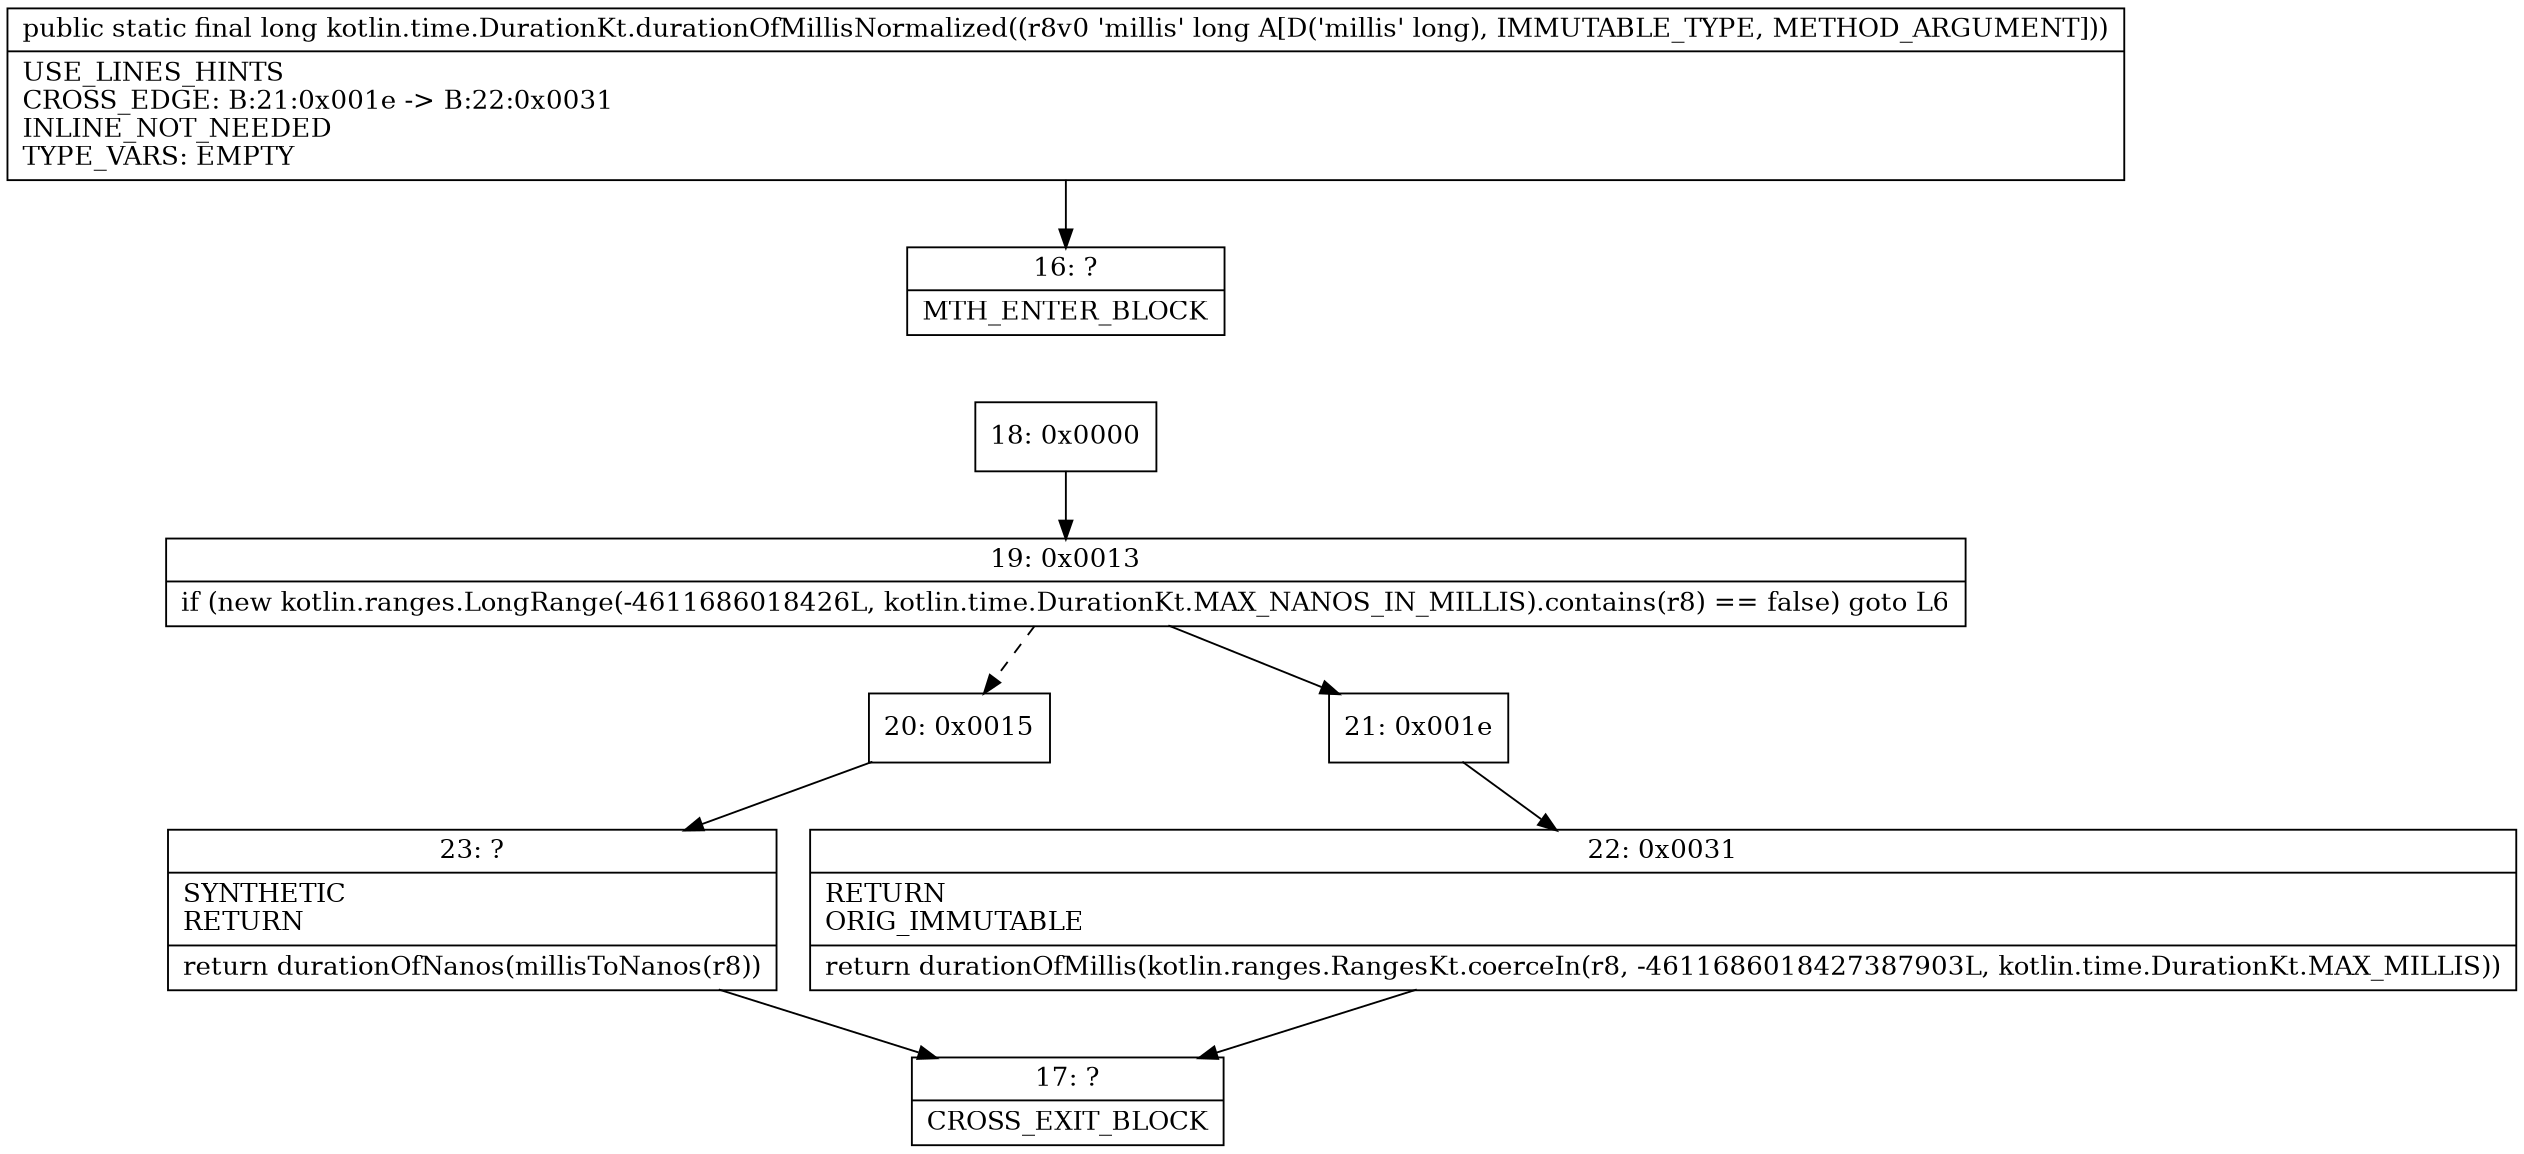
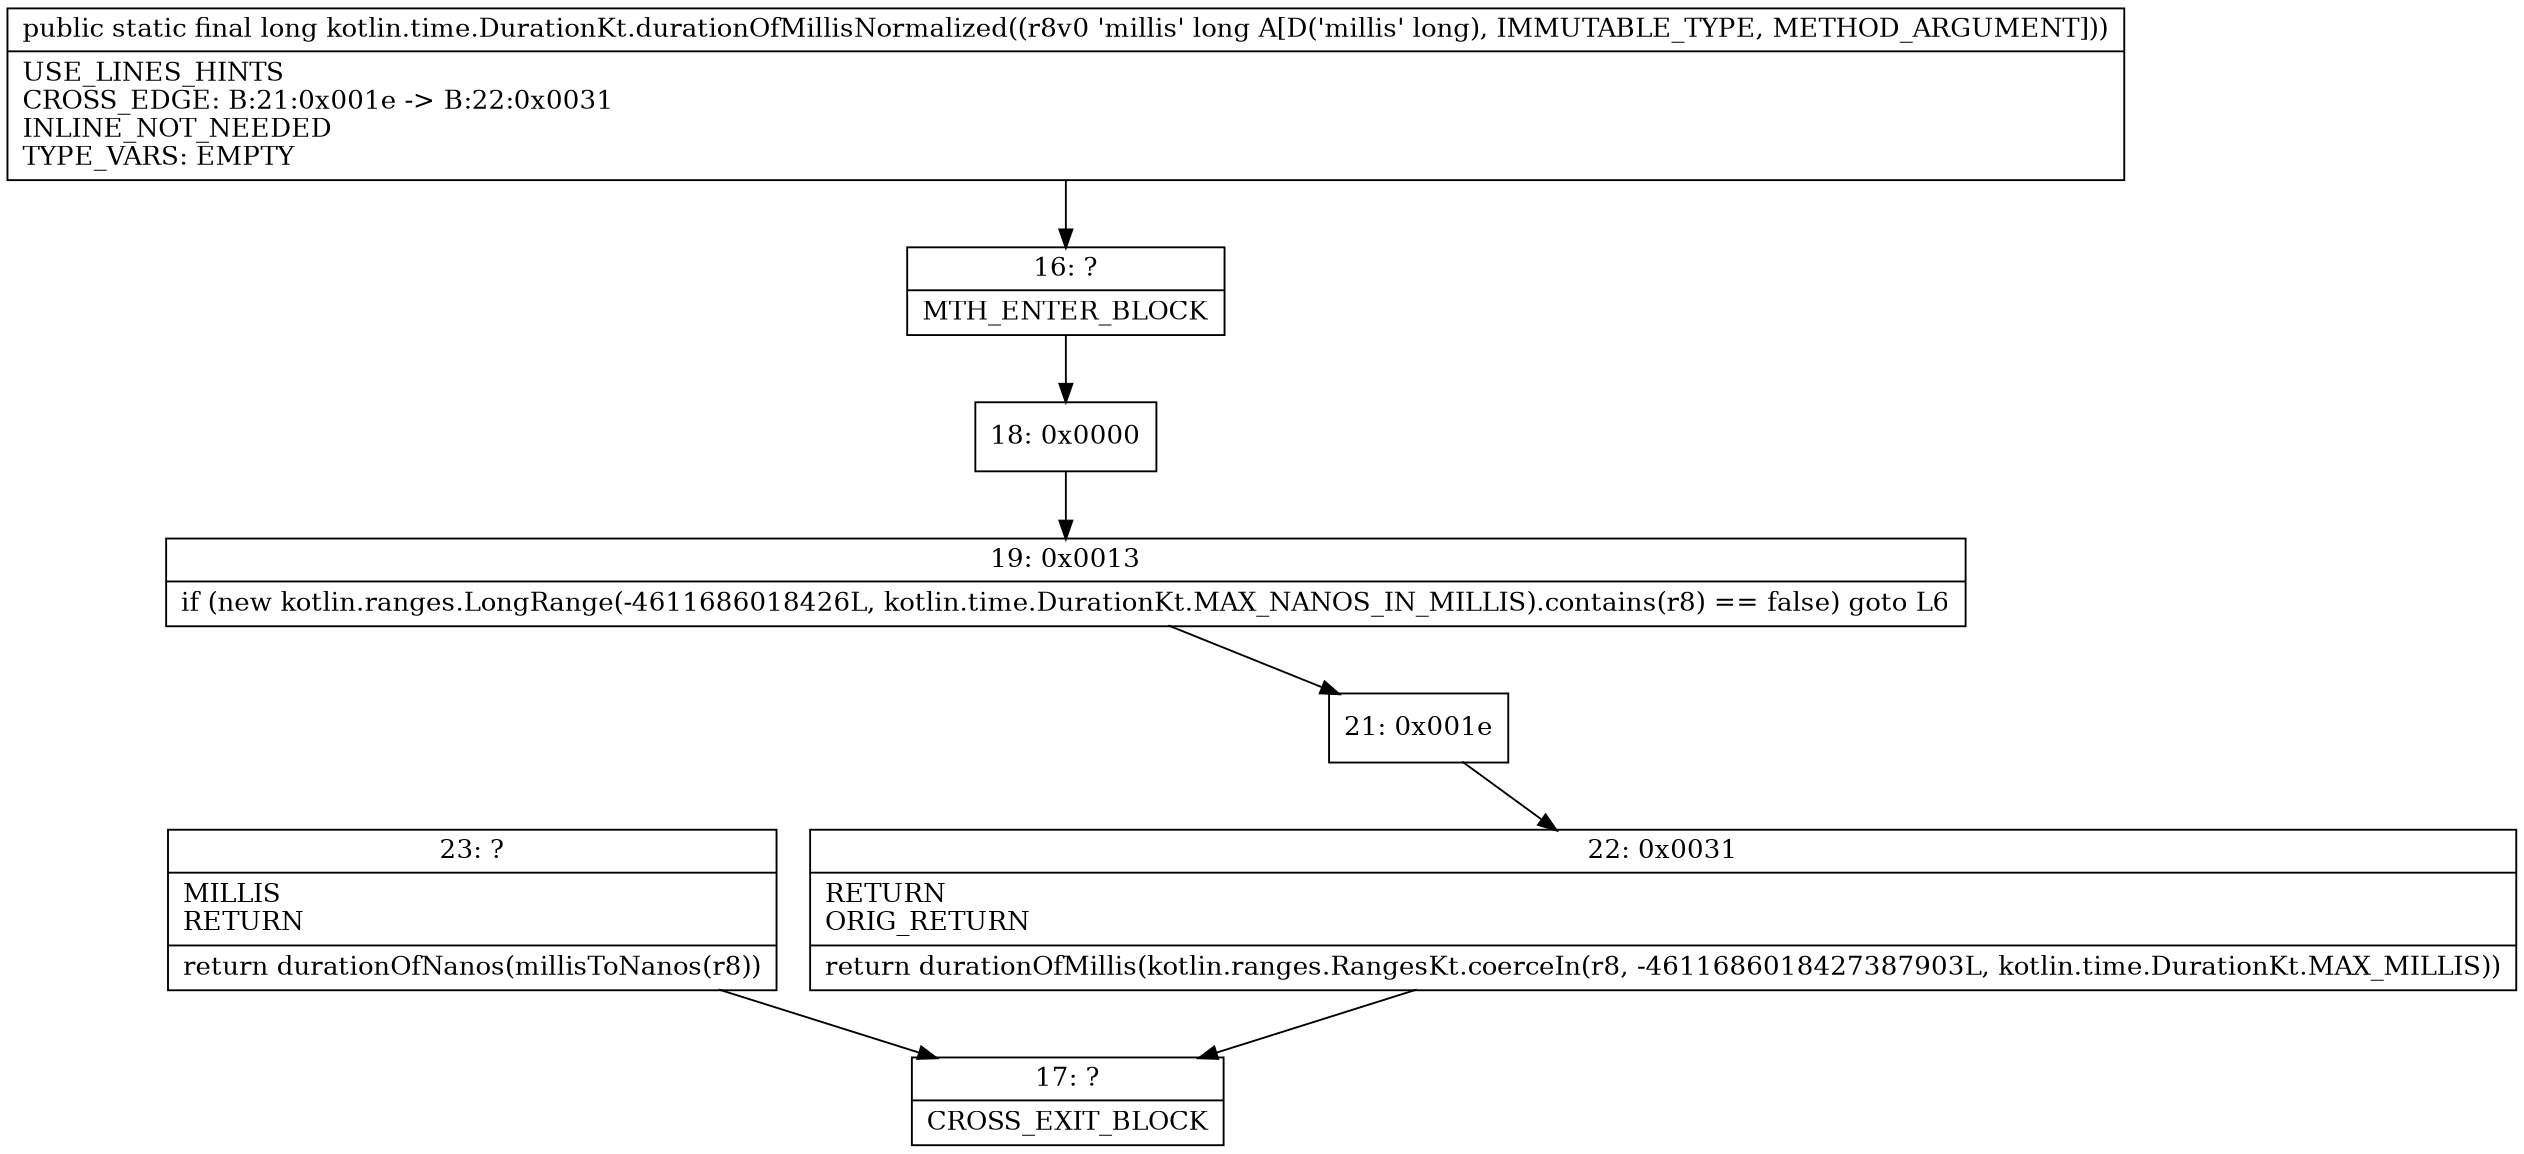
edge "16: ?" -> "18: 0x0000": added
node "20: 0x0015": removed
node "23: ?": text "SYNTHETIC" -> "MILLIS"
node "22: 0x0031": text "ORIG_IMMUTABLE" -> "ORIG_RETURN"
